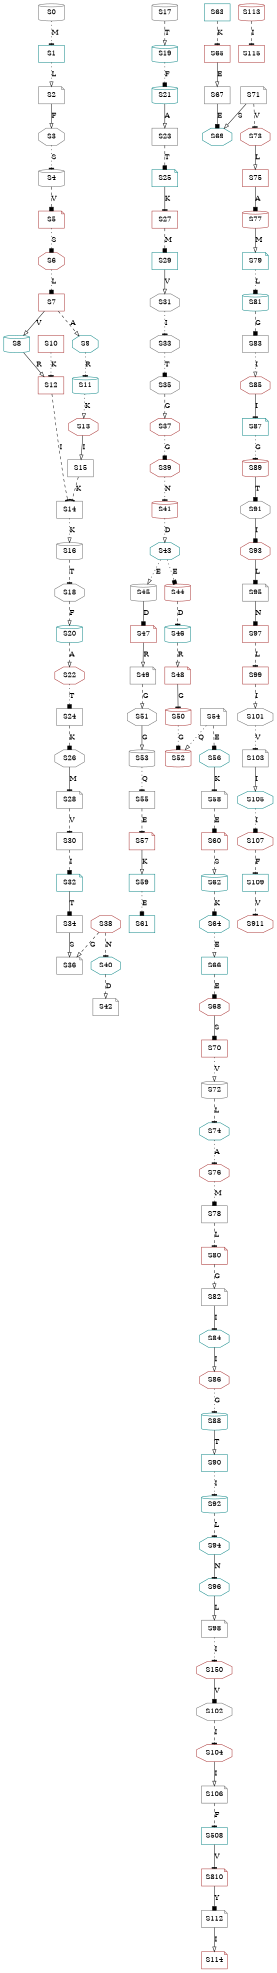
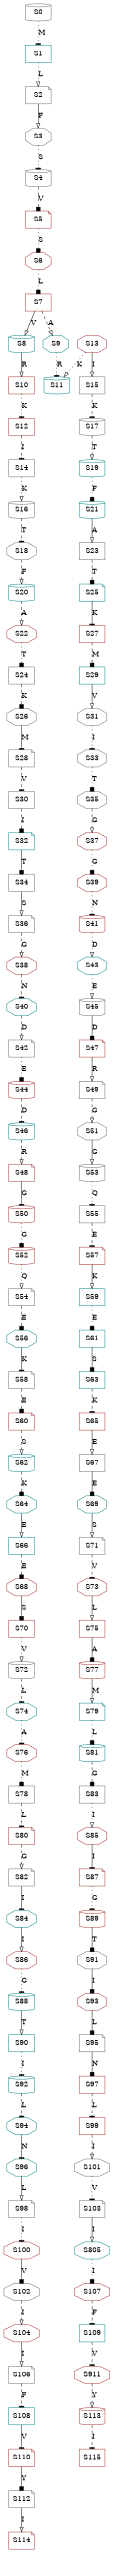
edge "S71" -> "S69": reversed
edge "S8" -> "S12": now "S8" -> "S10"
edge "S11" -> "S13": reversed
node "S87": color teal -> brown
edge "S15" -> "S14": now "S15" -> "S17"
edge "S43" -> "S44": now "S42" -> "S44"
edge "S54" -> "S52": reversed
node "S105": label "S105" -> "S805"
edge "S38" -> "S36": reversed
edge "S64" -> "S66": style dotted -> solid
edge "S61" -> "S63": added, label "S"
node "S150": label "S150" -> "S100"
edge "S102" -> "S104": arrowhead tee -> onormal
node "S508": label "S508" -> "S108"
node "S810": label "S810" -> "S110"
edge "S911" -> "S113": added, label "Y"
